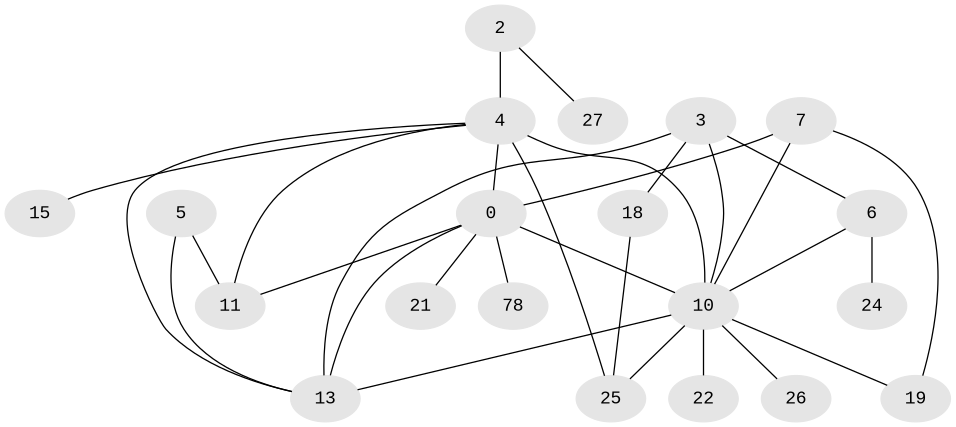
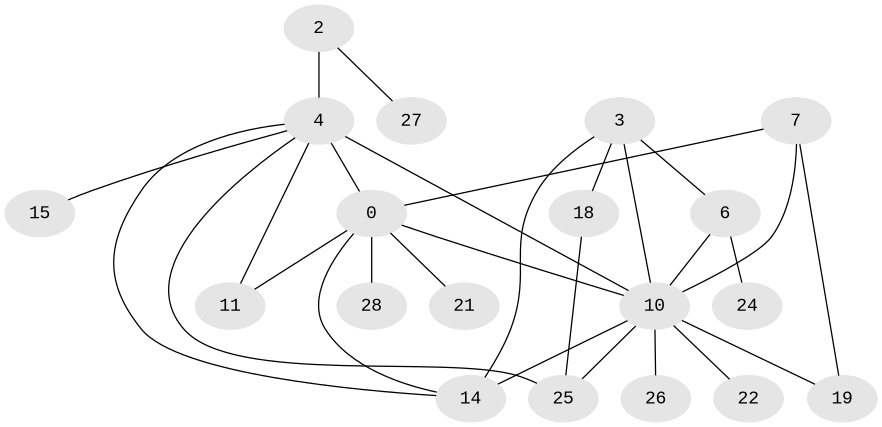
node "5": removed
node "78": label "78" -> "28"
node "13": label "13" -> "14"
